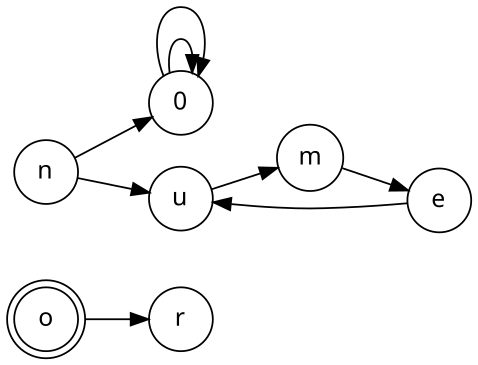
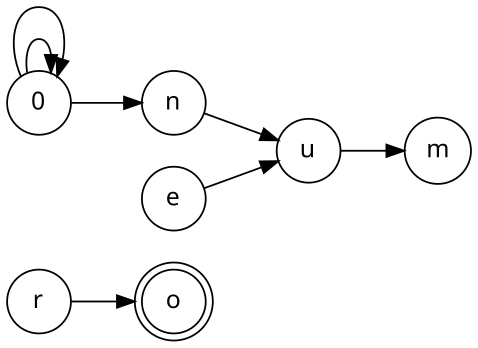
edge "n" -> "0": reversed
edge "m" -> "e": removed
edge "o" -> "r": reversed
